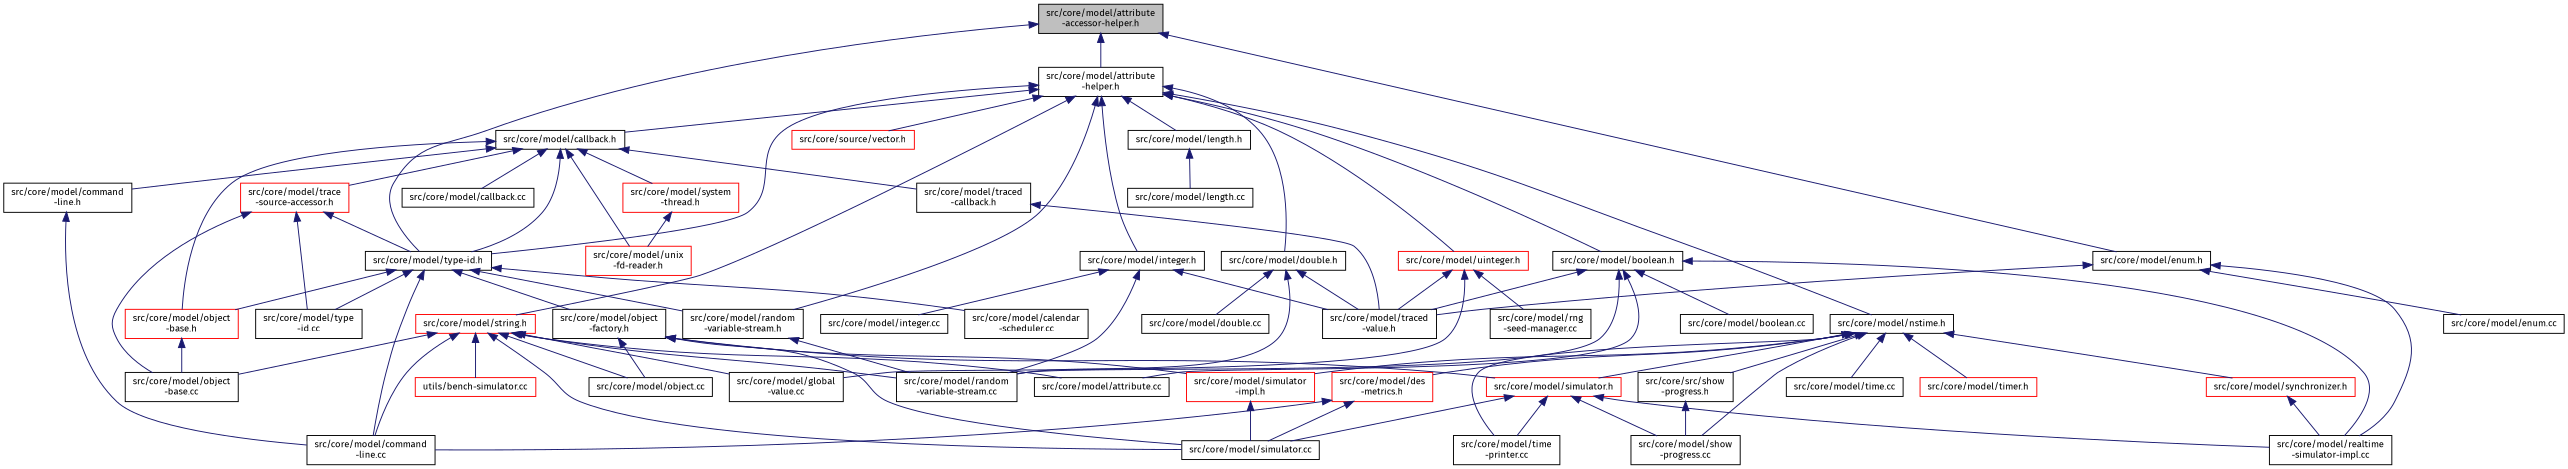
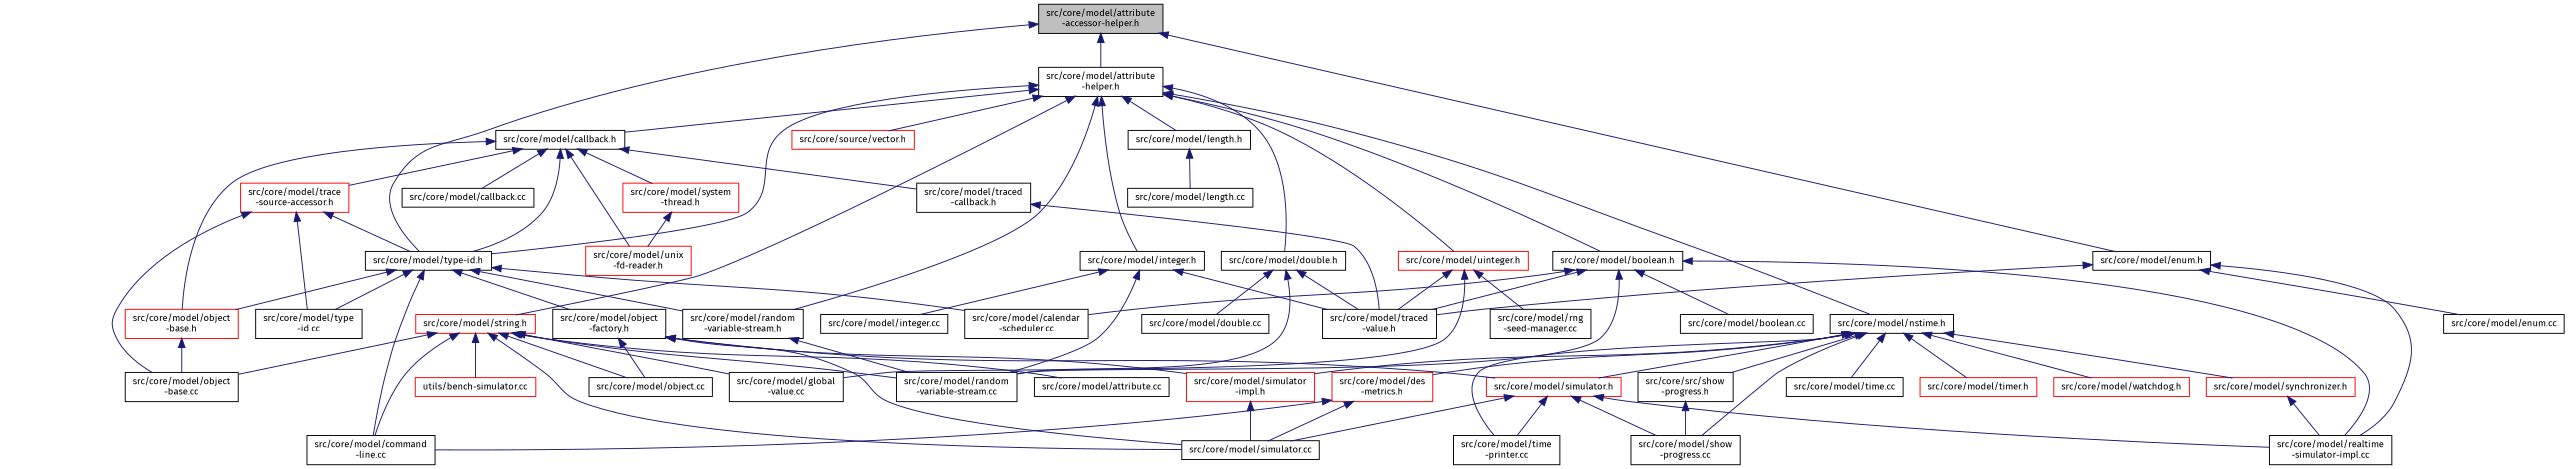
node "src/core/model/command -line.h": removed
edge "src/core/model/attribute.cc" -> "src/core/model/boolean.h": now "src/core/model/calendar -scheduler.cc" -> "src/core/model/boolean.h"
node "src/core/model/watchdog.h": added
